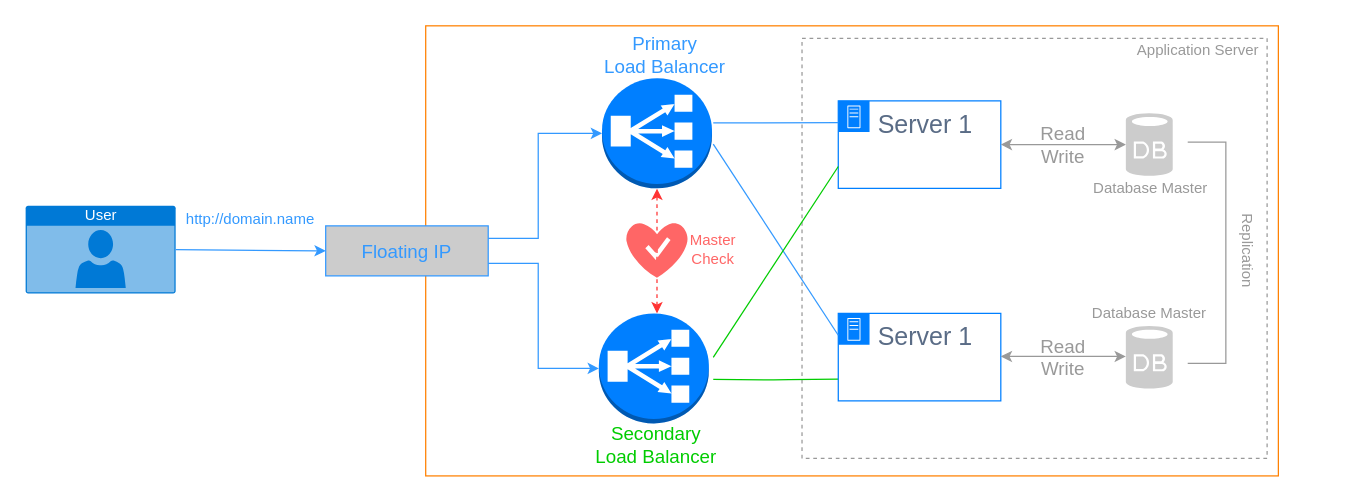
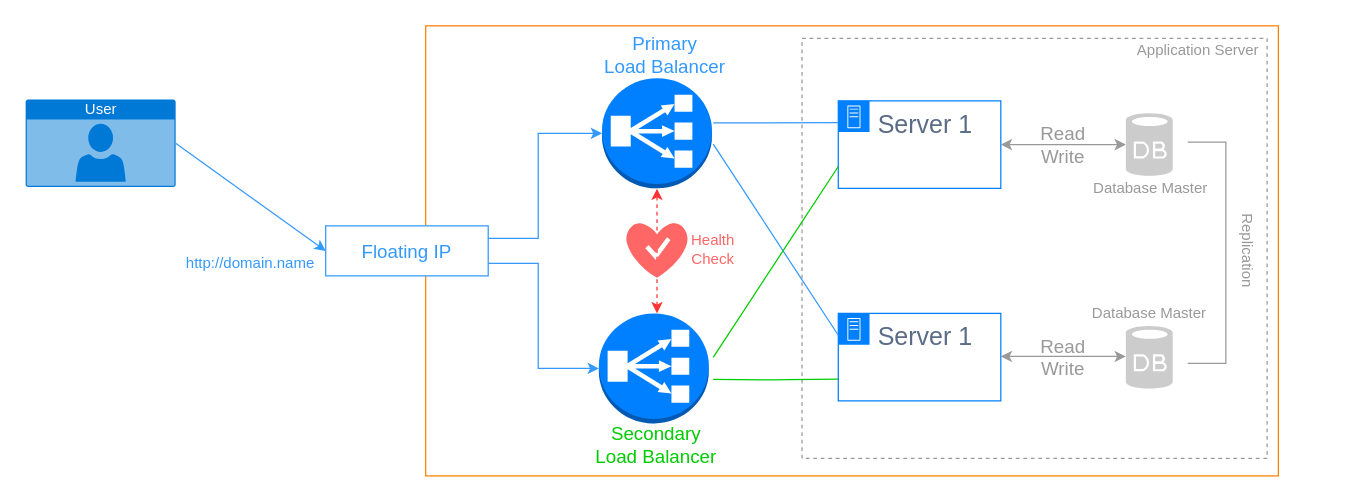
node "http://domain.name": moved (251, 219) -> (251, 263)
node "User": moved (101, 249) -> (101, 143)
node "Master Check": label "Master Check" -> "Health Check"
node "Floating IP": fillcolor #cccccc -> #ffffff
